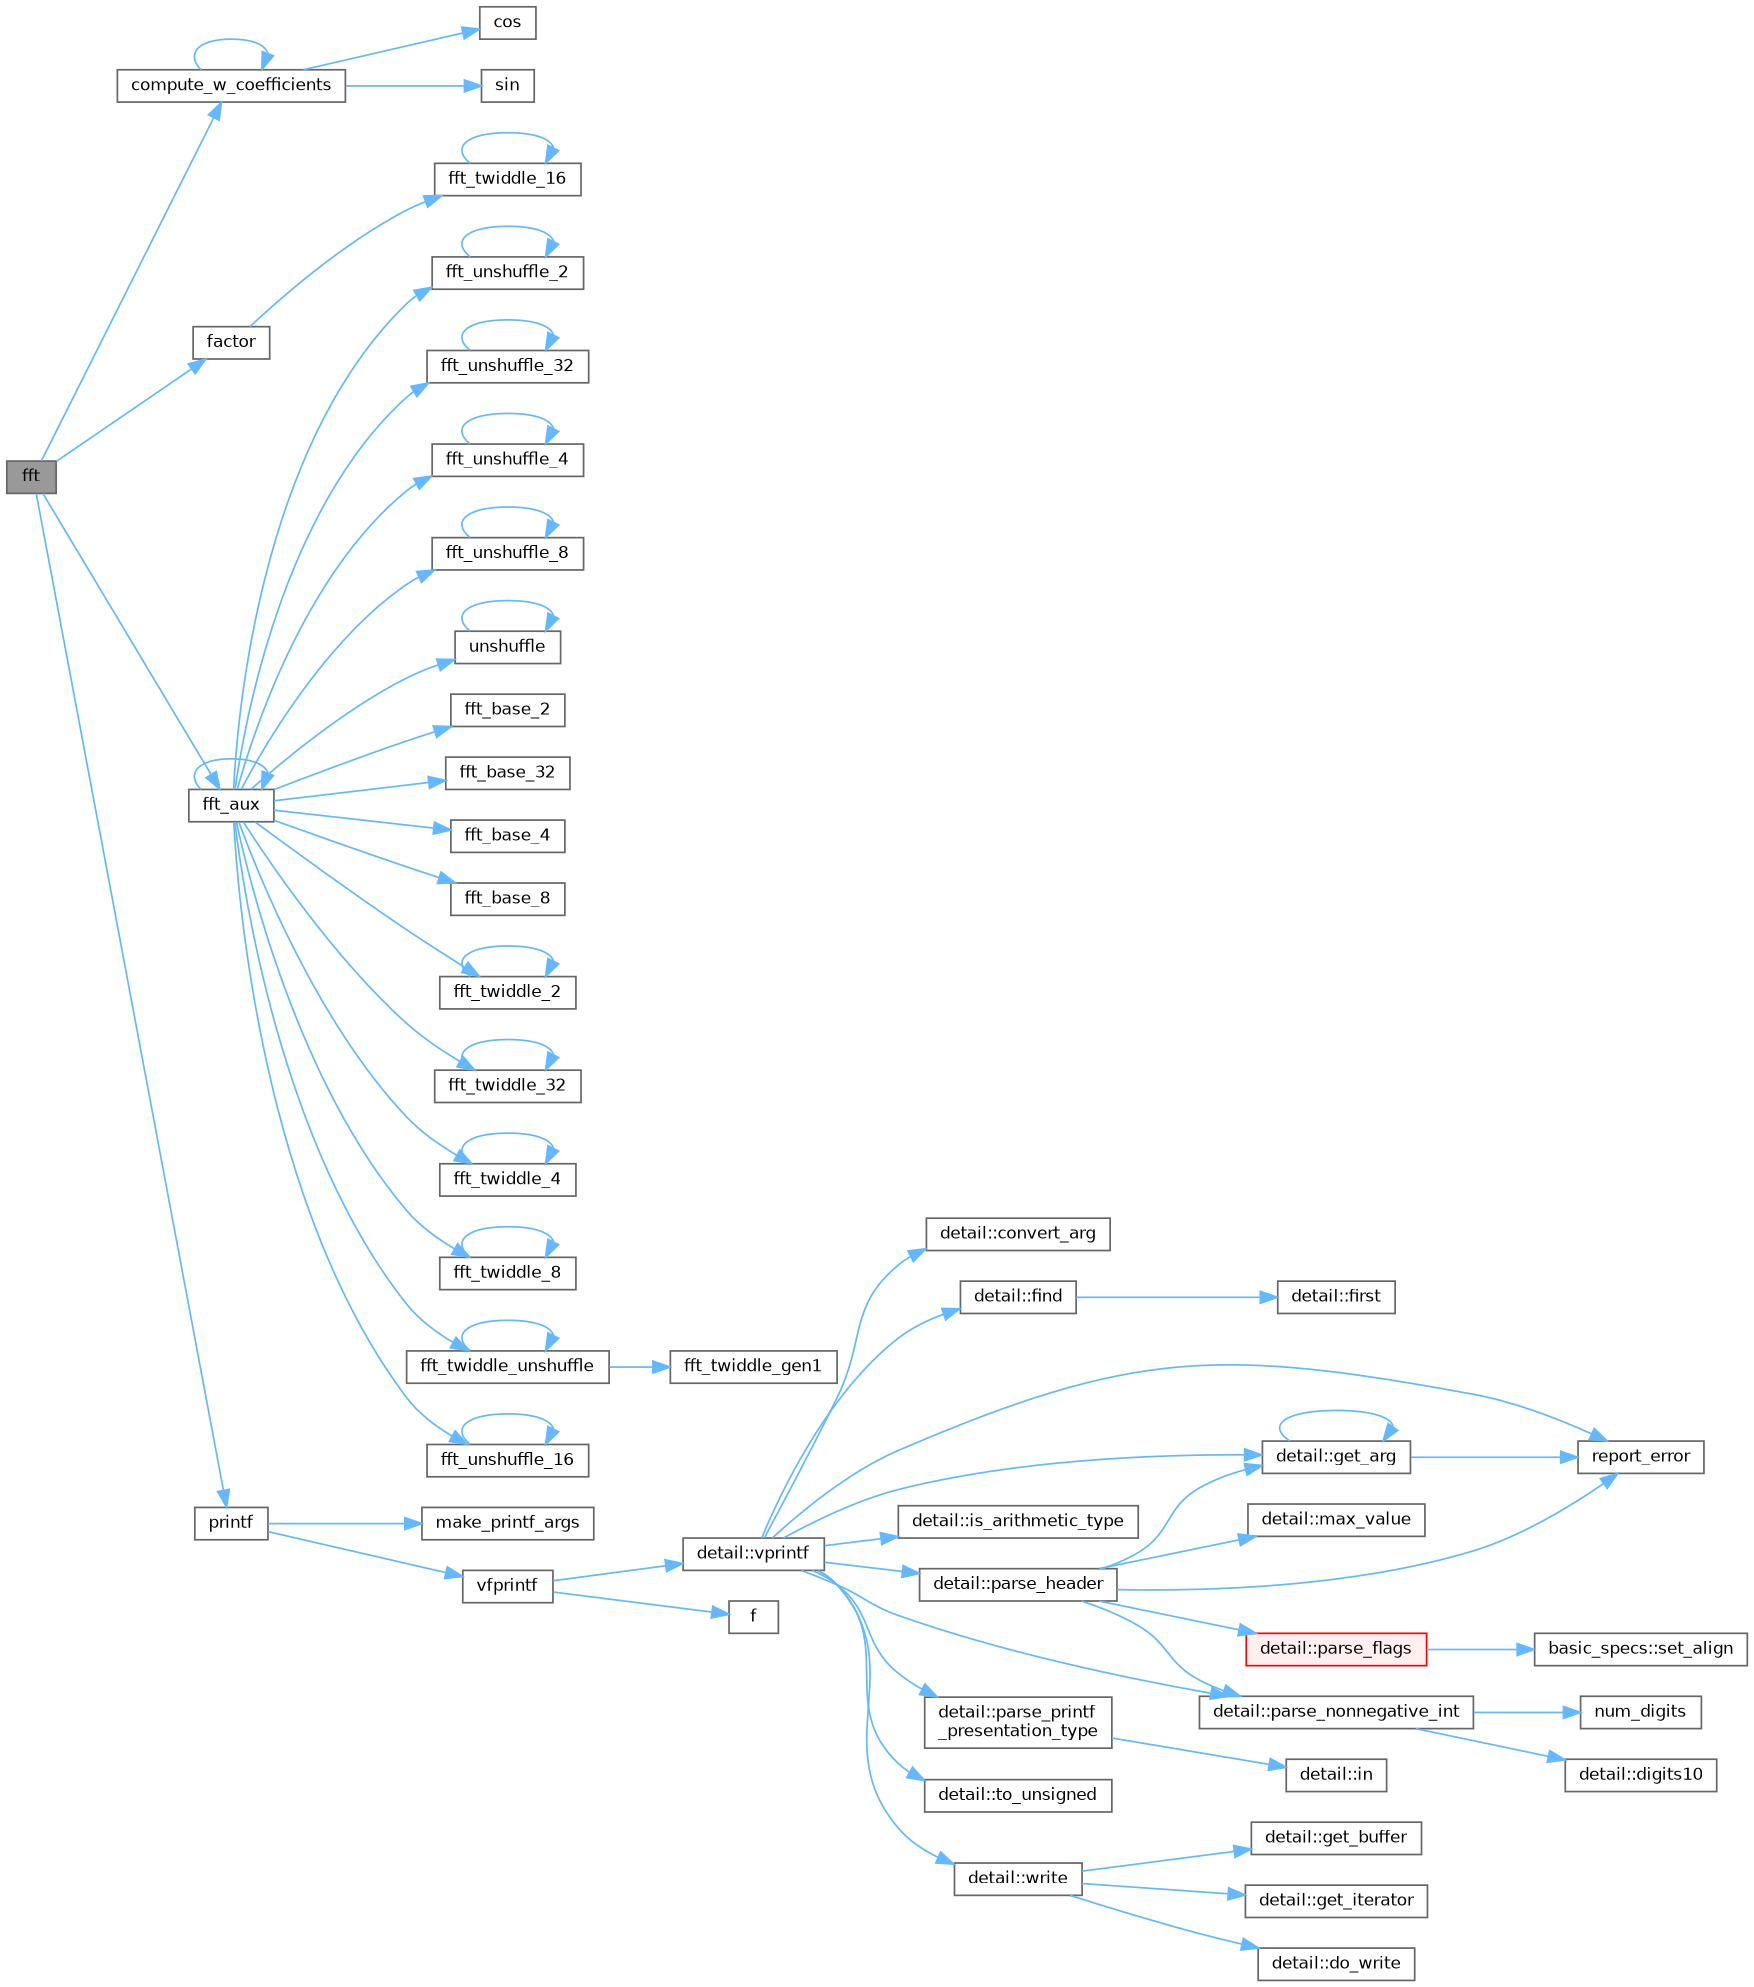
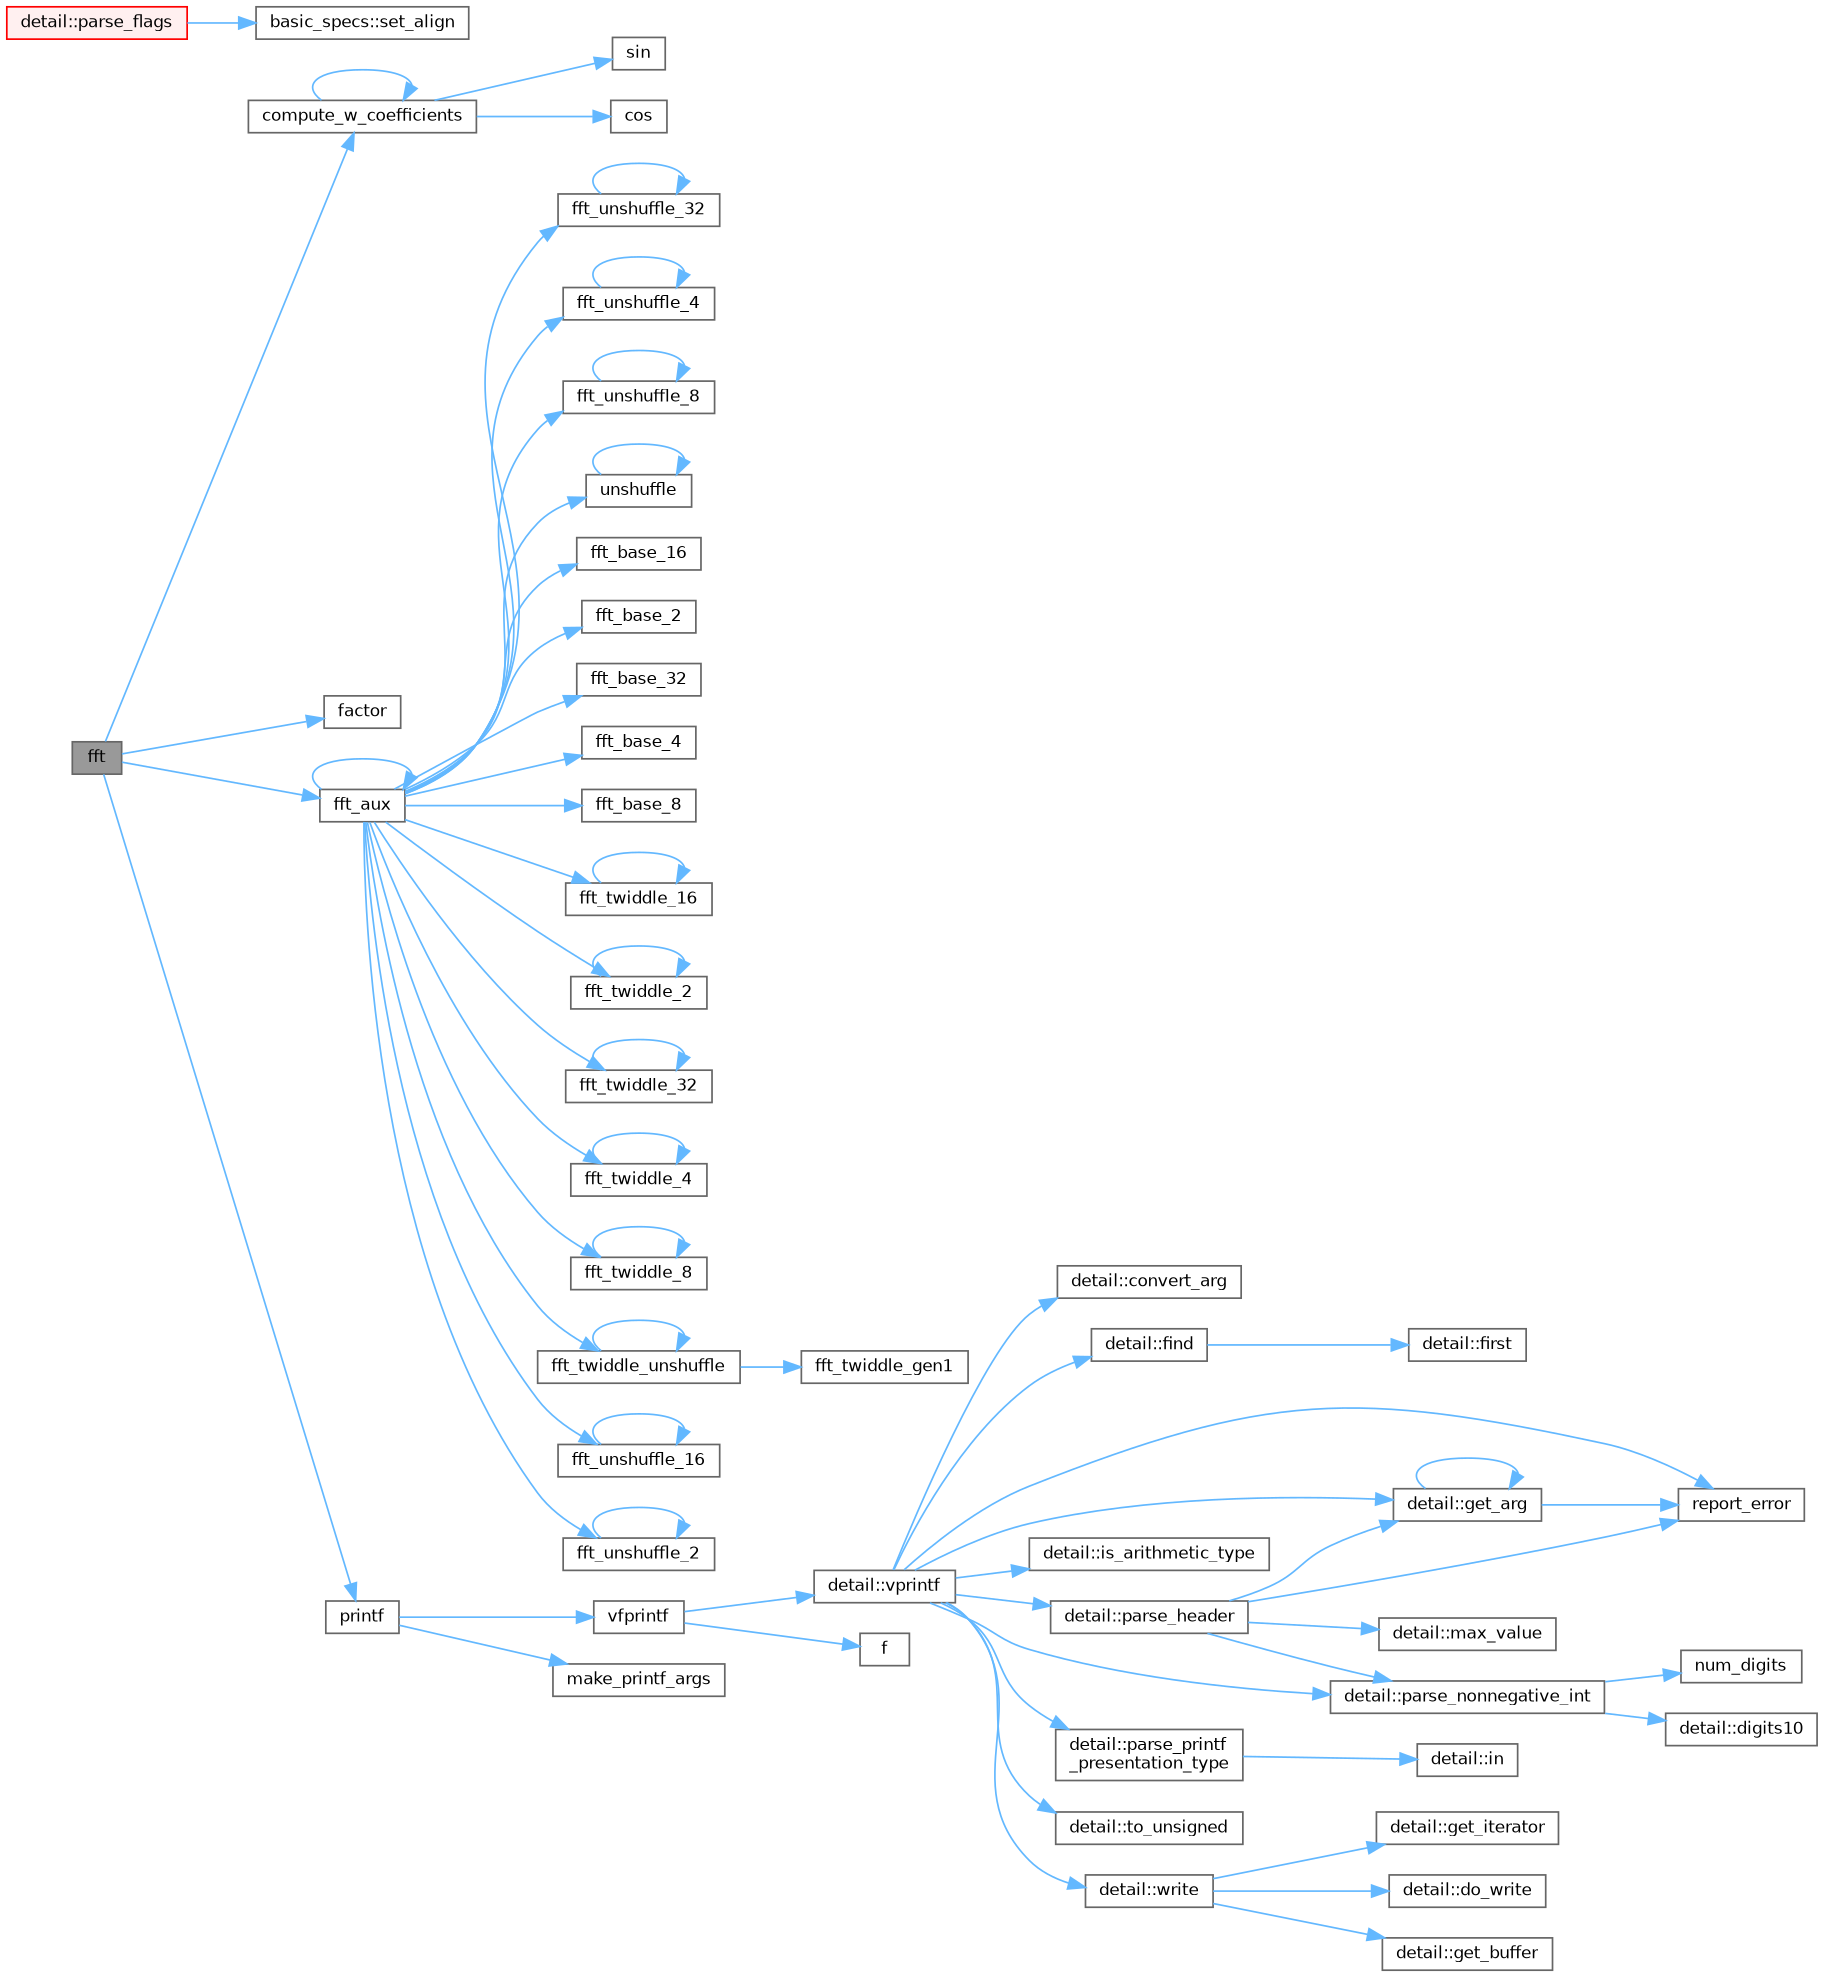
edge "factor" -> "fft_twiddle_16": now "fft_aux" -> "fft_twiddle_16"
node "fft_base_16": added
edge "detail::parse_header" -> "detail::parse_flags": removed
